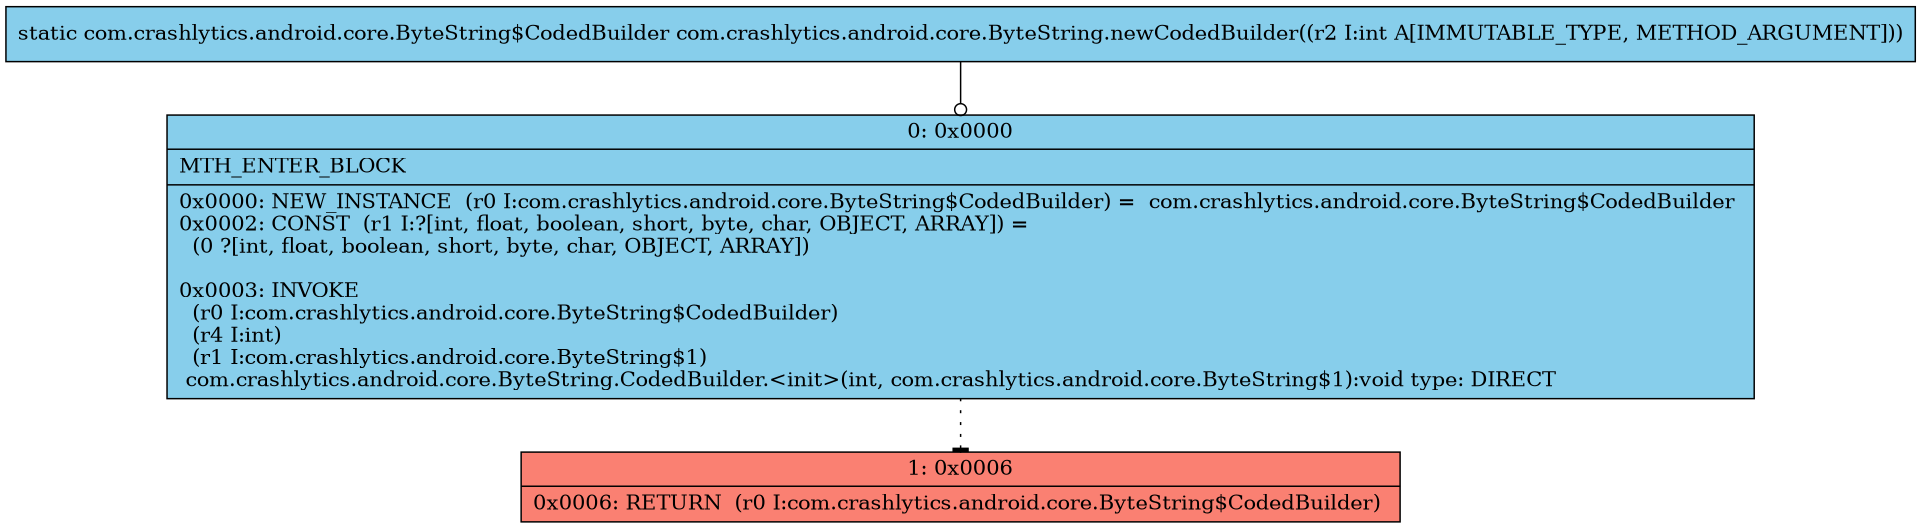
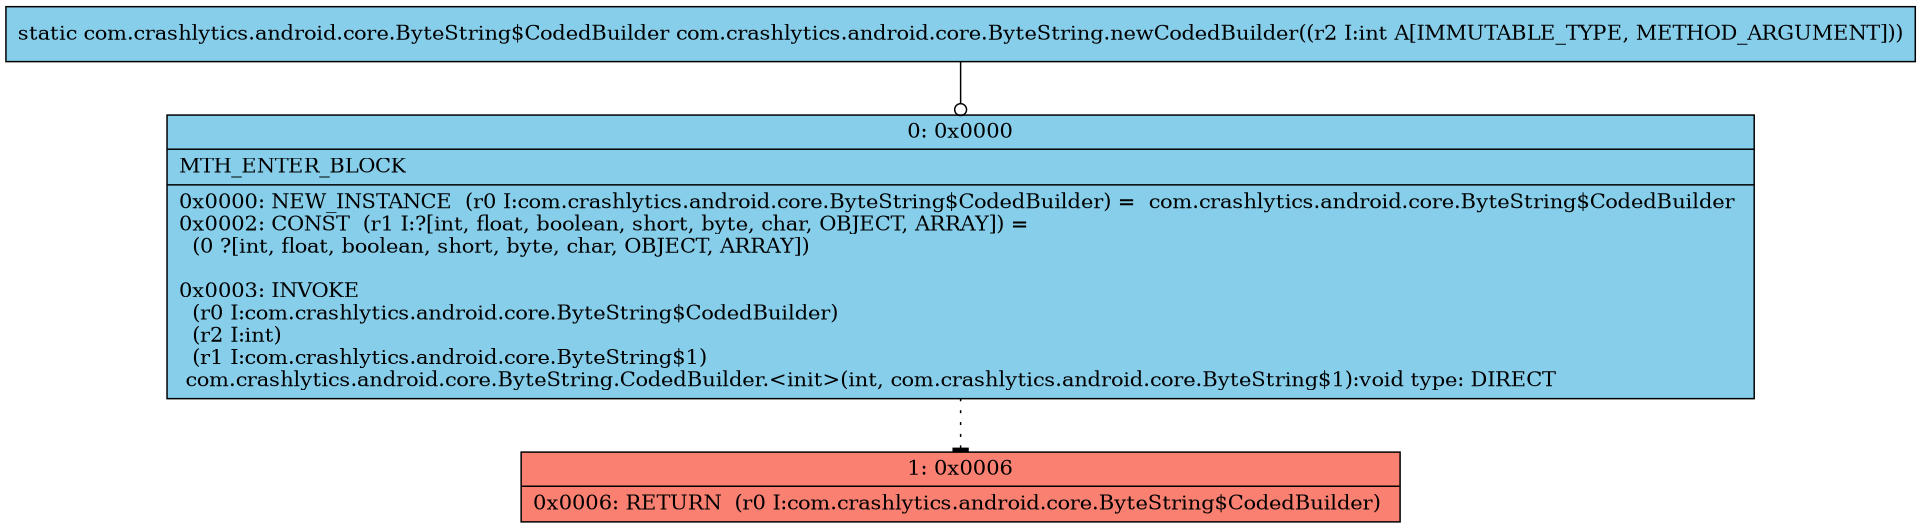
node "0: 0x0000": text "(r4 I:int)" -> "(r2 I:int)"
